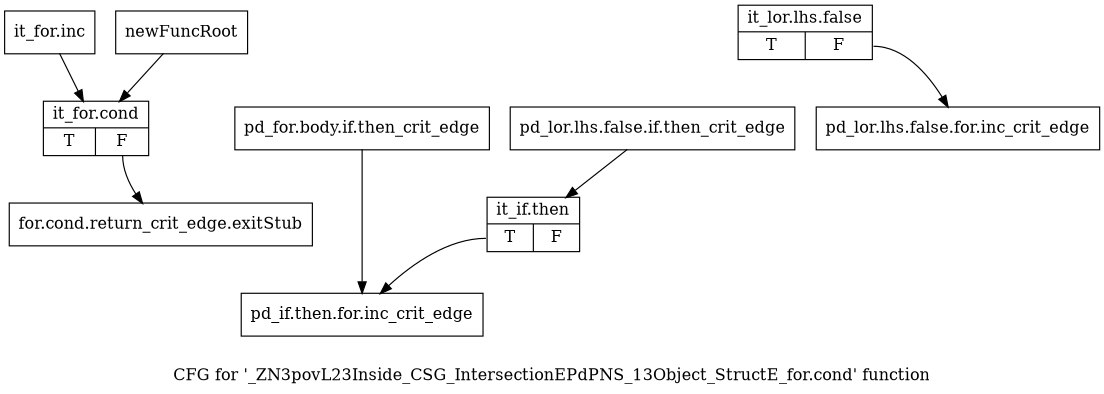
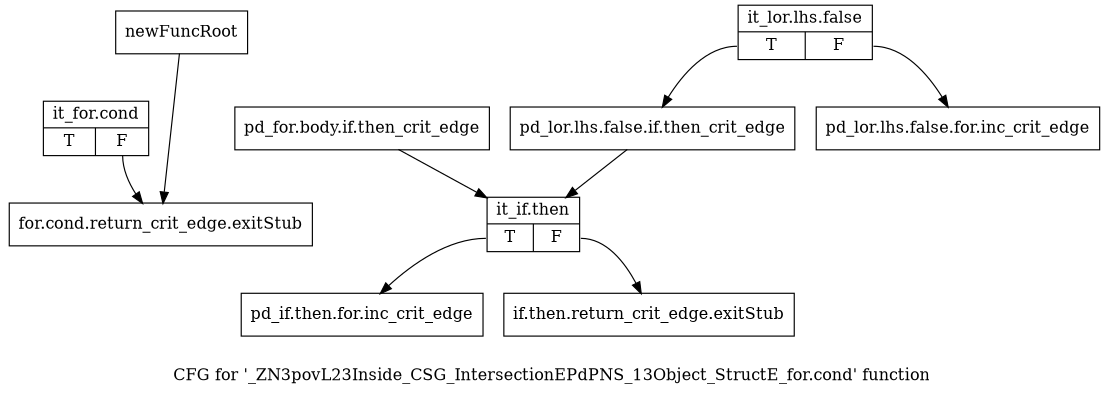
node "it_for.inc": removed
edge "it_lor.lhs.false" -> "pd_lor.lhs.false.if.then_crit_edge": added
edge "newFuncRoot" -> "it_for.cond": now "newFuncRoot" -> "for.cond.return_crit_edge.exitStub"
edge "pd_for.body.if.then_crit_edge" -> "pd_if.then.for.inc_crit_edge": now "pd_for.body.if.then_crit_edge" -> "it_if.then"
node "if.then.return_crit_edge.exitStub": added
